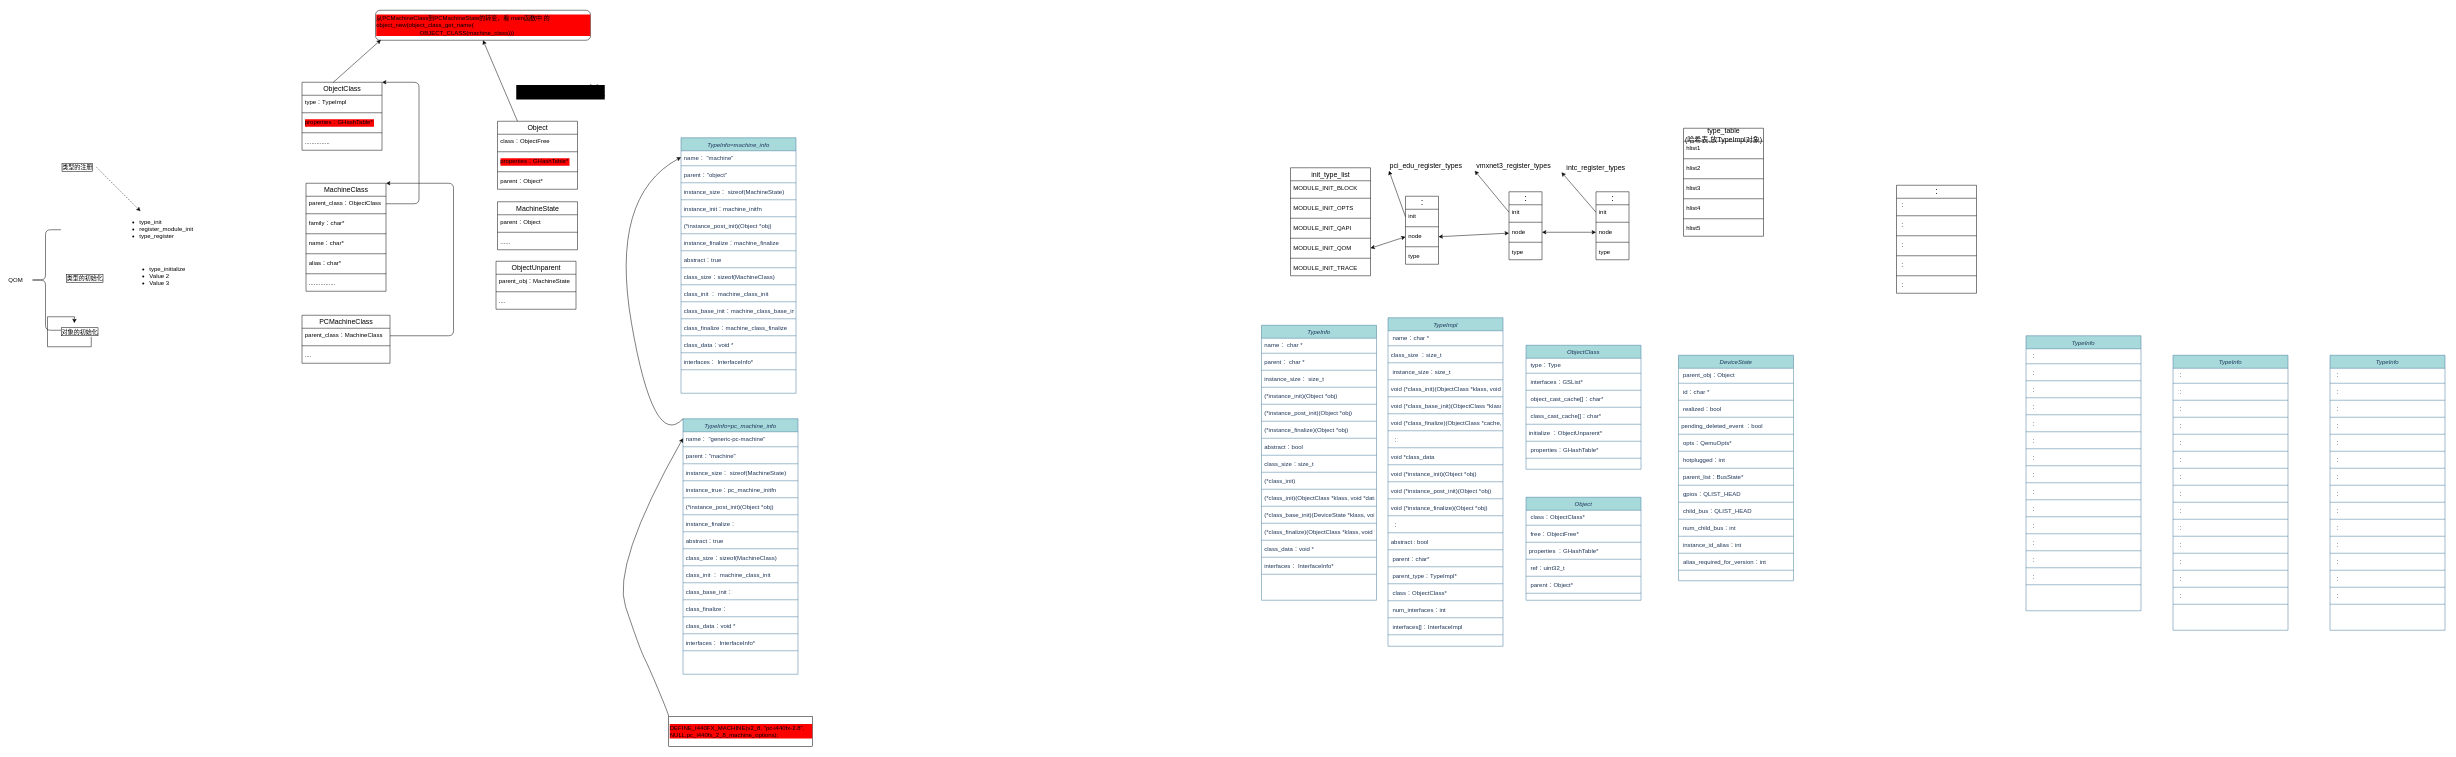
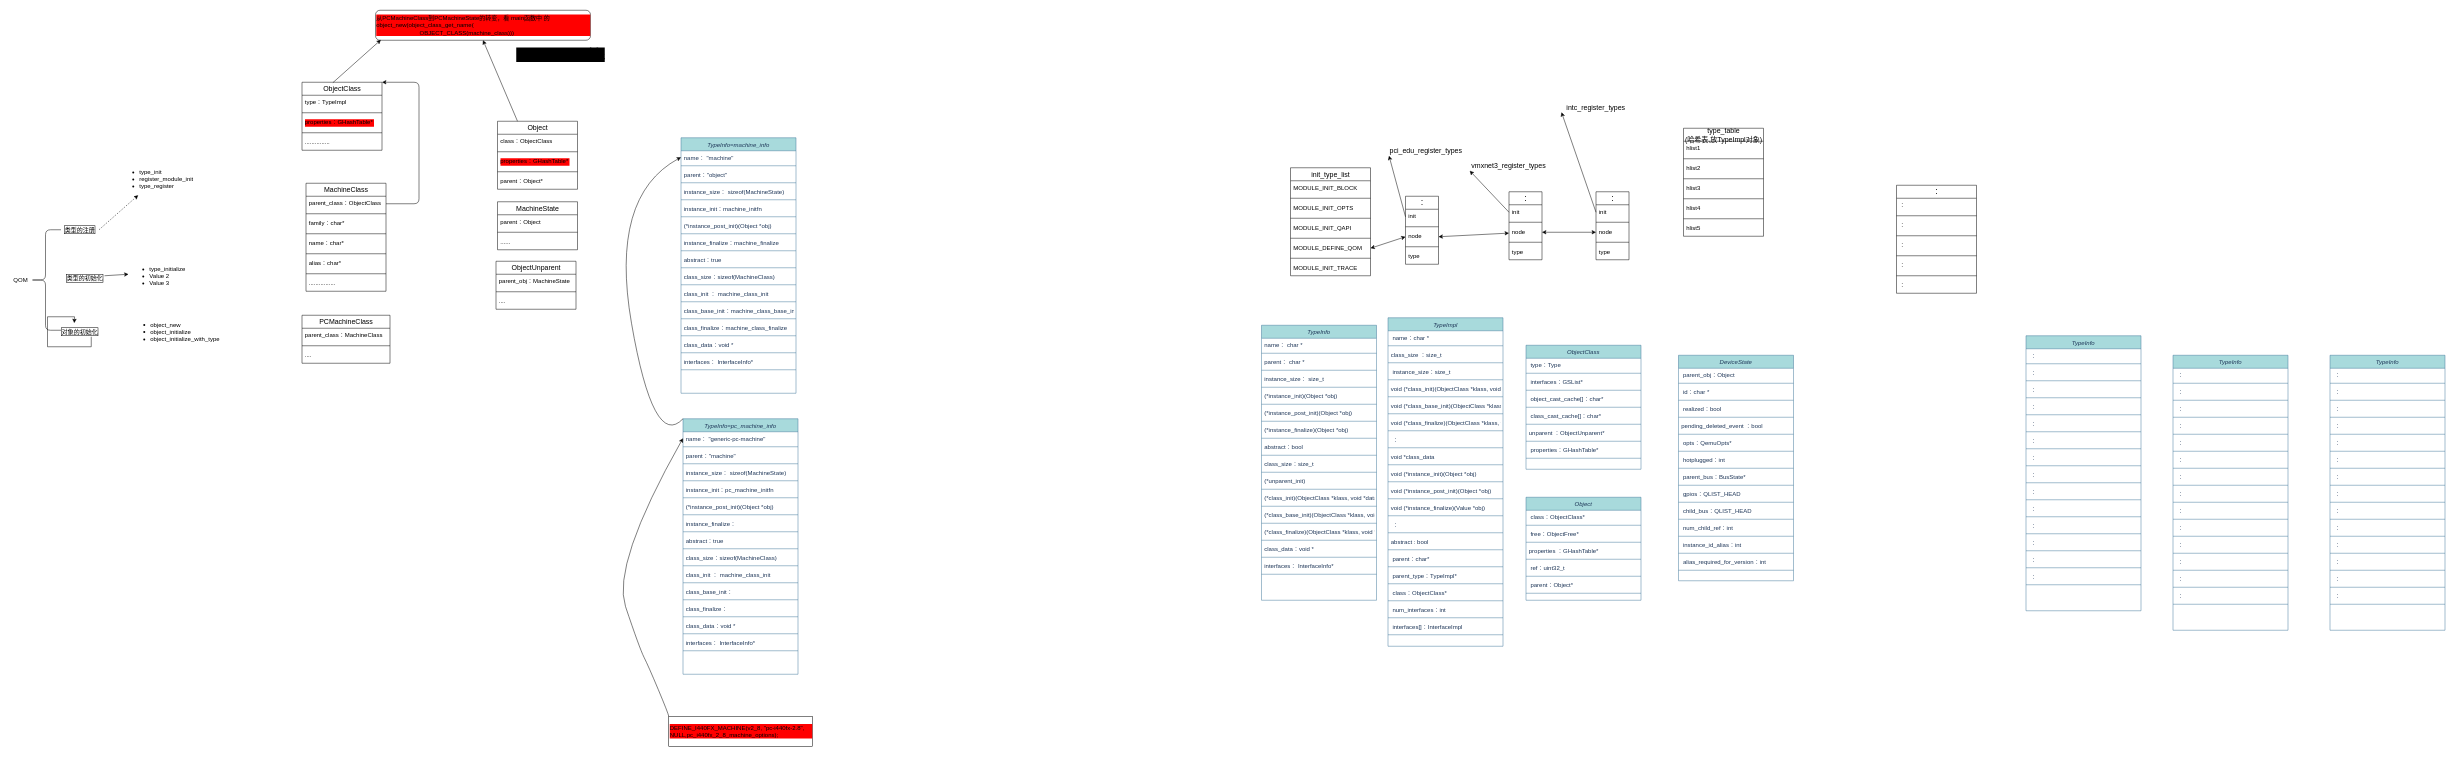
node "PCMachine对象": moved (560, 92) -> (560, 55)
node "class：ObjectFree": label "class：ObjectFree" -> "class：ObjectClass"
node "pci_edu_register_types": moved (1426, 166) -> (1426, 151)
node "vmxnet3_register_types": moved (1513, 166) -> (1508, 166)
node "类型的注册": moved (77, 167) -> (80, 230)
node "intc_register_types": moved (1596, 167) -> (1596, 107)
edge "parent_class：MachineClass" -> "MachineClass": removed
node "type_init register_module_init type_register": moved (157, 228) -> (157, 178)
node "MODULE_INIT_QOM": label "MODULE_INIT_QOM" -> "MODULE_DEFINE_QOM"
edge "类型的初始化" -> "type_initialize Value 2 Value 3": added
node "QOM": moved (15, 280) -> (20, 280)
node "object_new object_initialize object_initialize_with_type": added
node "void (*class_finalize)(ObjectClass *cache, void *data);": label "void (*class_finalize)(ObjectClass *cache, void *data);" -> "void (*class_finalize)(ObjectClass *klass, void *data);"
node "initialize ：ObjectUnparent*": label "initialize ：ObjectUnparent*" -> "unparent ：ObjectUnparent*"
node "parent_list：BusState*": label "parent_list：BusState*" -> "parent_bus：BusState*"
node "(*class_init)": label "(*class_init)" -> "(*unparent_init)"
node "instance_true：pc_machine_initfn": label "instance_true：pc_machine_initfn" -> "instance_init：pc_machine_initfn"
node "void (*instance_finalize)(Object *obj)": label "void (*instance_finalize)(Object *obj)" -> "void (*instance_finalize)(Value *obj)"
node "(*class_base_init)(DeviceState *klass, void *data)": label "(*class_base_init)(DeviceState *klass, void *data)" -> "(*class_base_init)(ObjectClass *klass, void *data)"
node "num_child_bus：int": label "num_child_bus：int" -> "num_child_ref：int"
